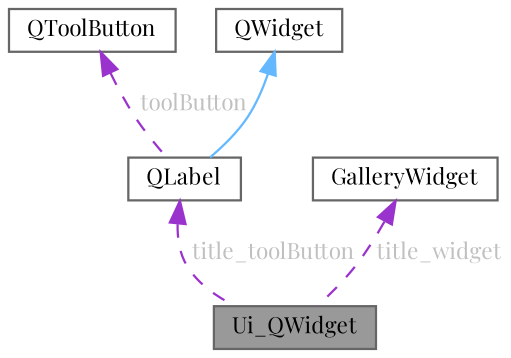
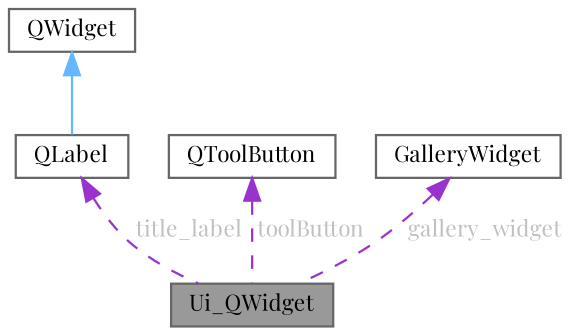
edge "QLabel" -> "QToolButton": now "Ui_QWidget" -> "QToolButton"
edge "Ui_QWidget" -> "QLabel": label " title_toolButton" -> " title_label"
edge "Ui_QWidget" -> "GalleryWidget": label " title_widget" -> " gallery_widget"
